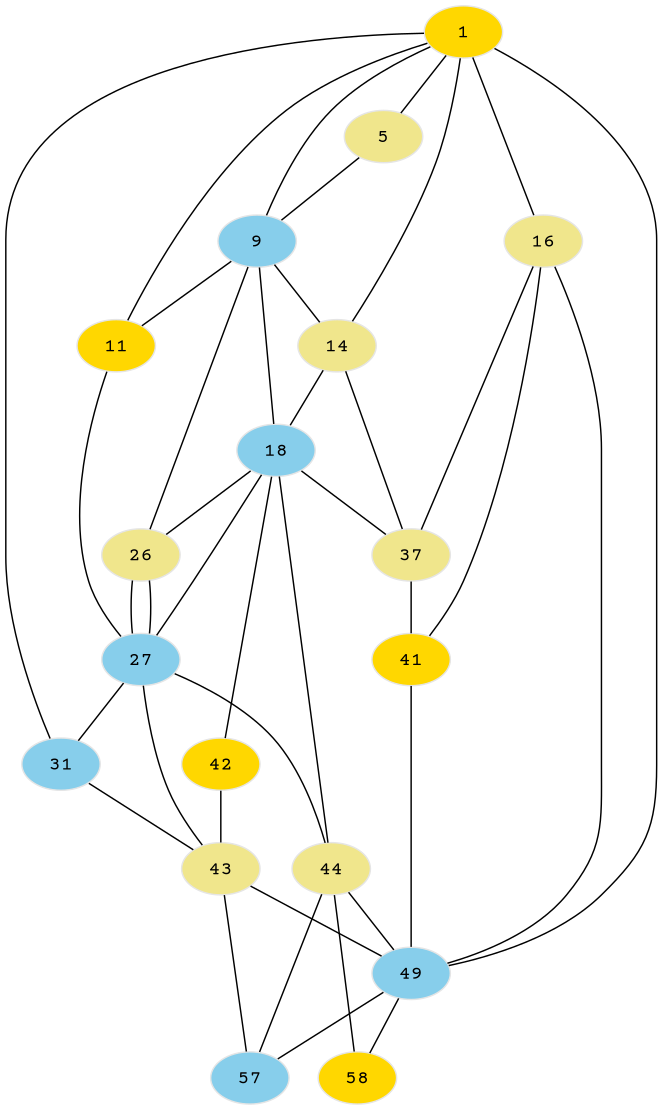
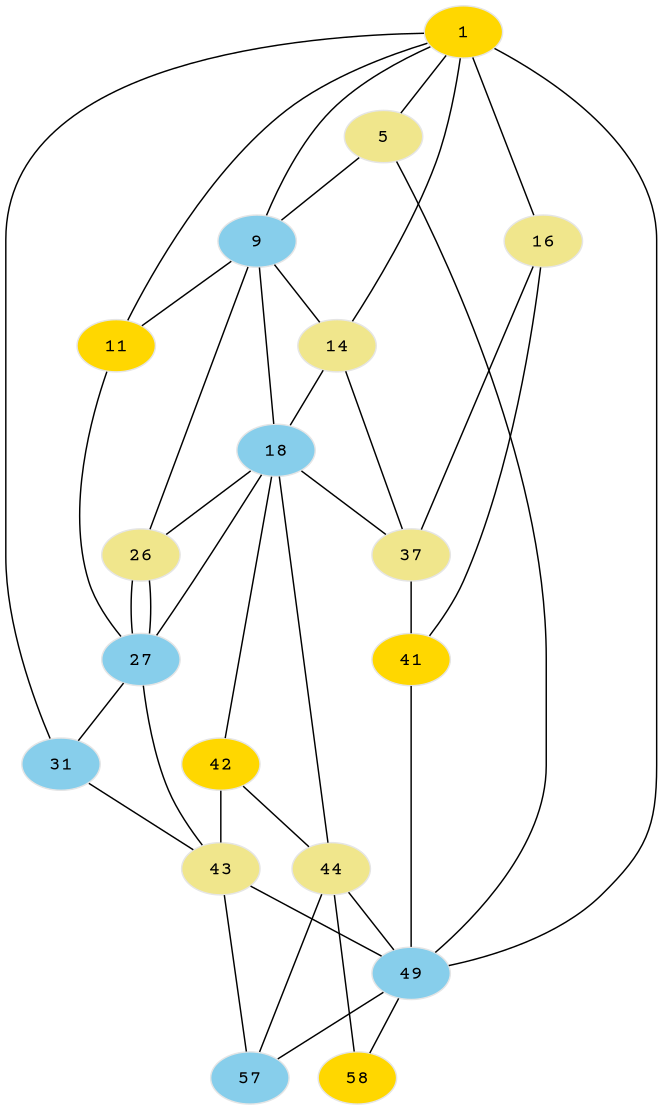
edge "16" -- "49": now "5" -- "49"
edge "27" -- "44": now "42" -- "44"
